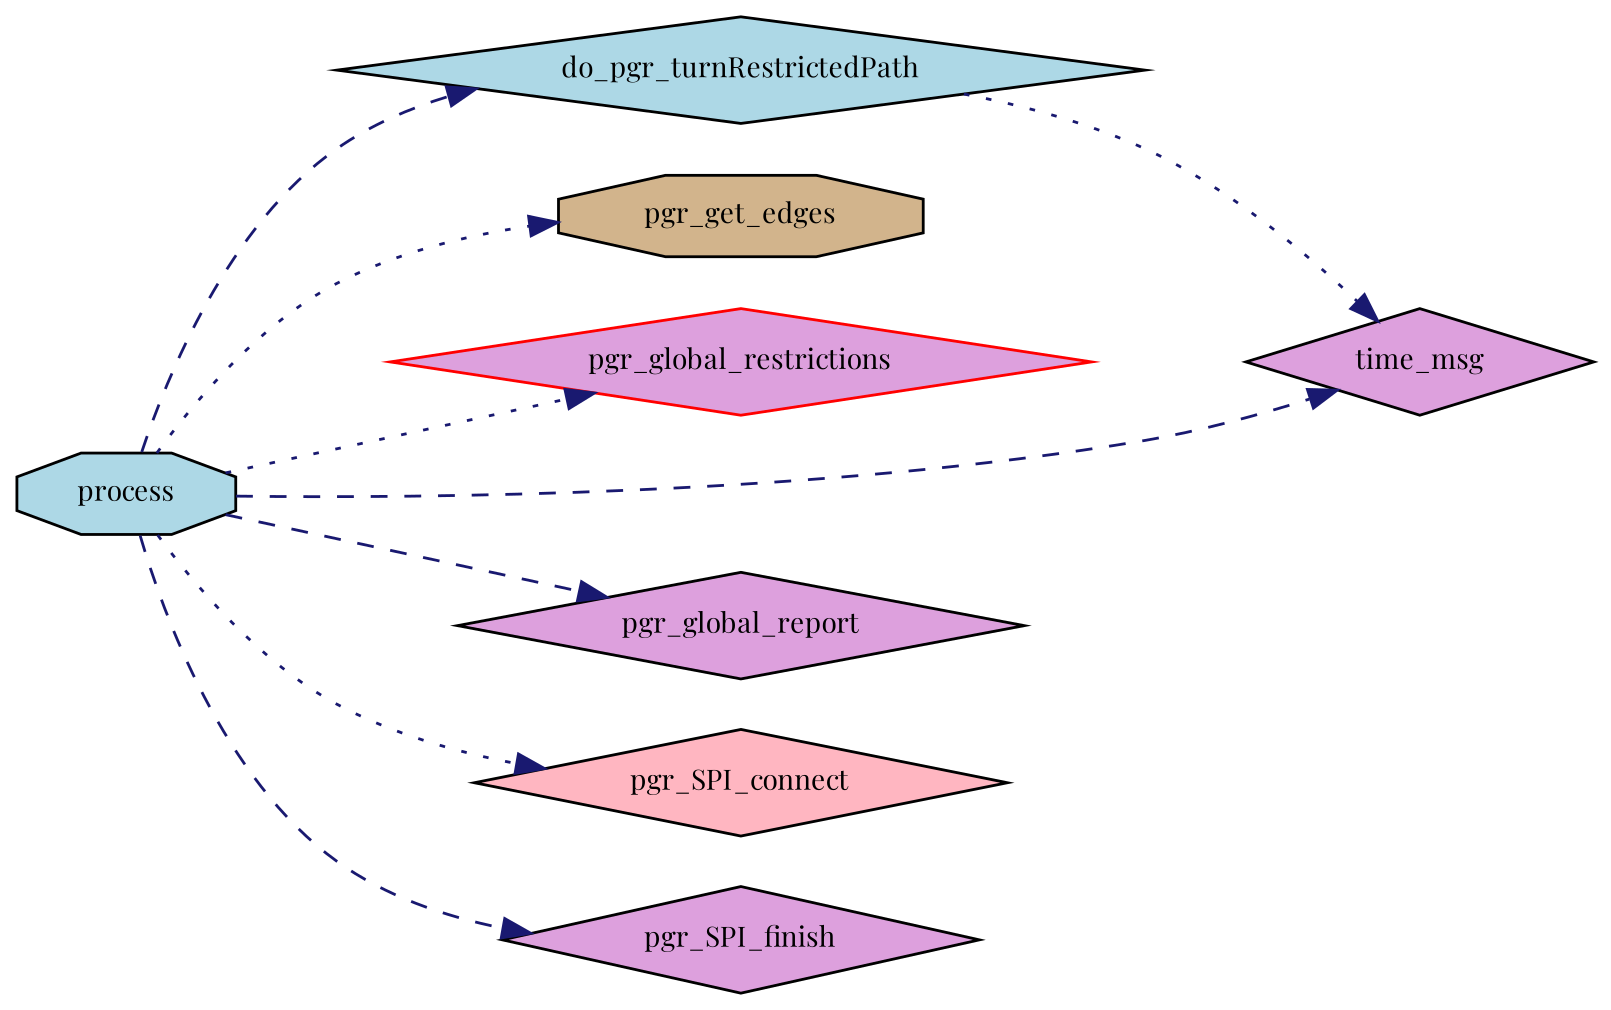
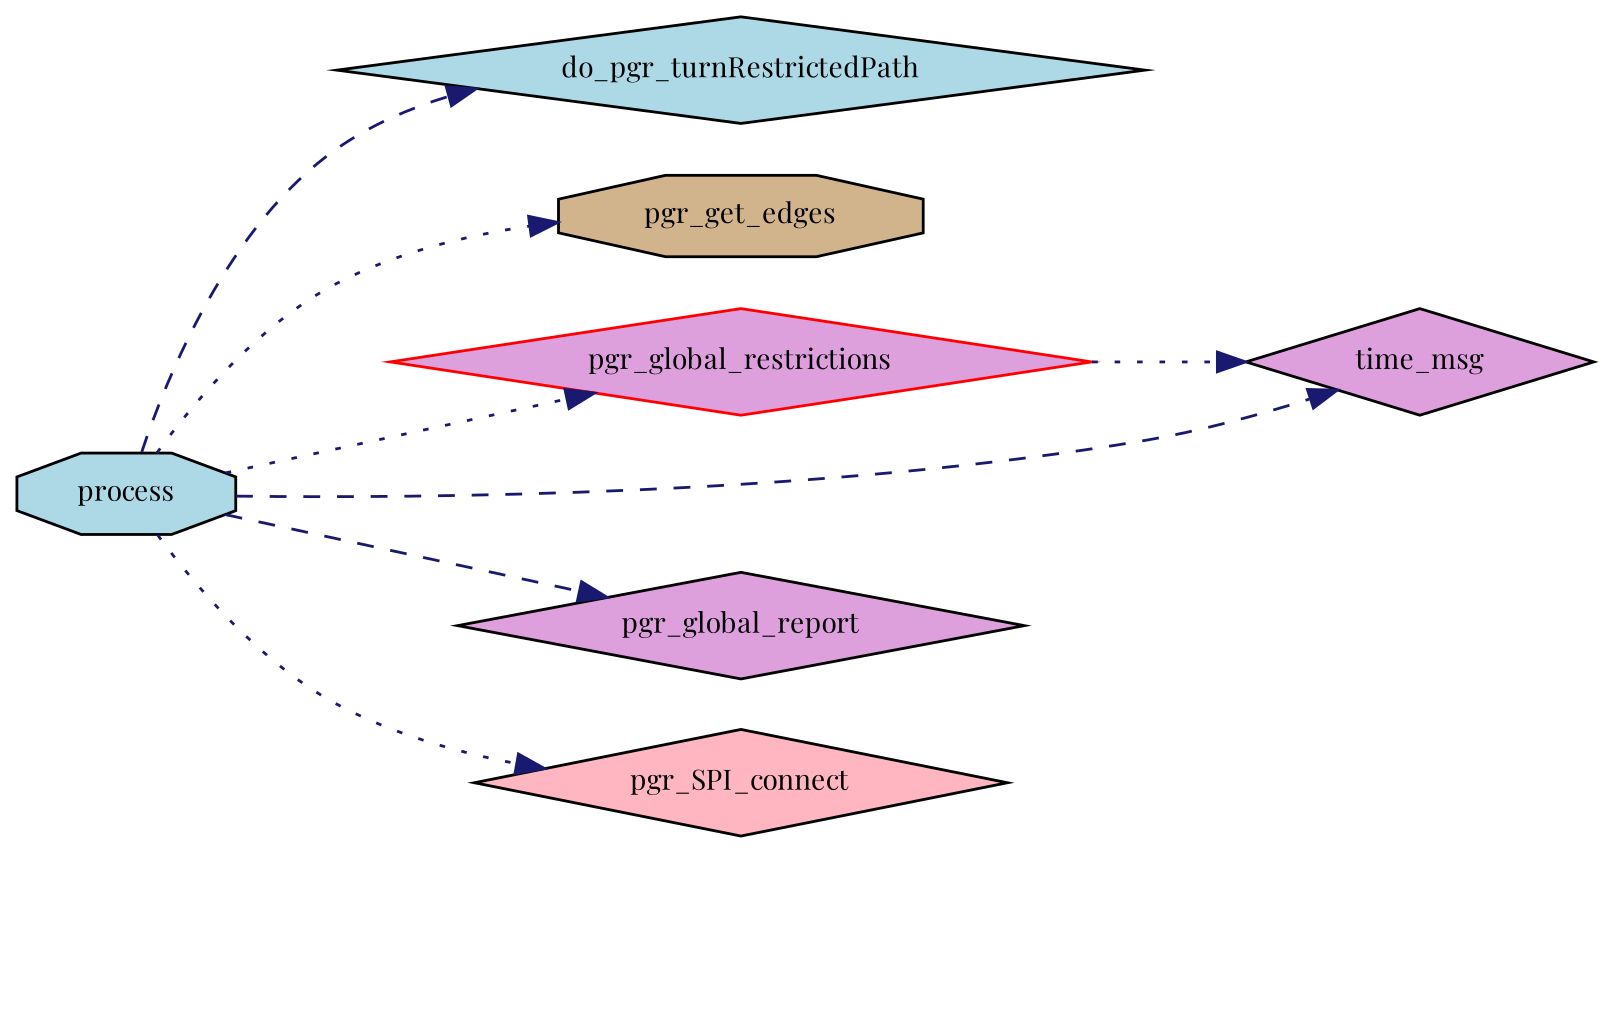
edge "do_pgr_turnRestrictedPath" -> "time_msg": now "pgr_global_restrictions" -> "time_msg"
node "pgr_SPI_finish": removed
